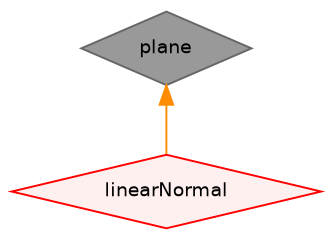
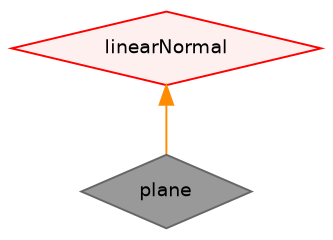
edge "linearNormal" -> "plane": reversed
